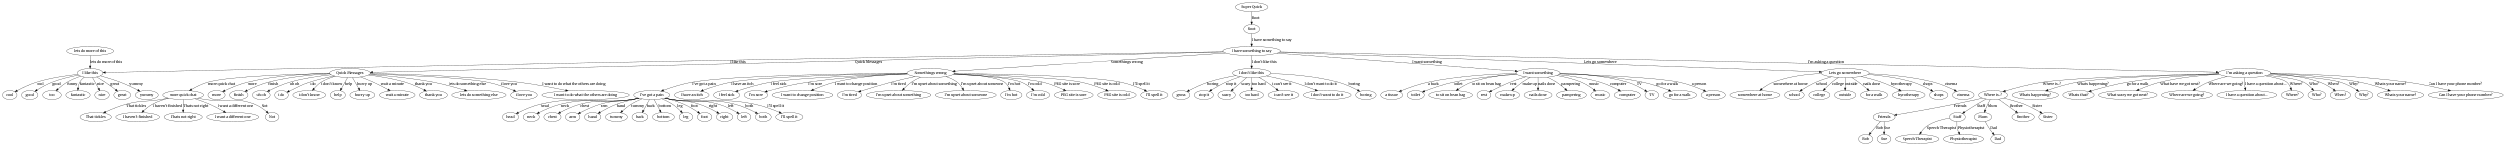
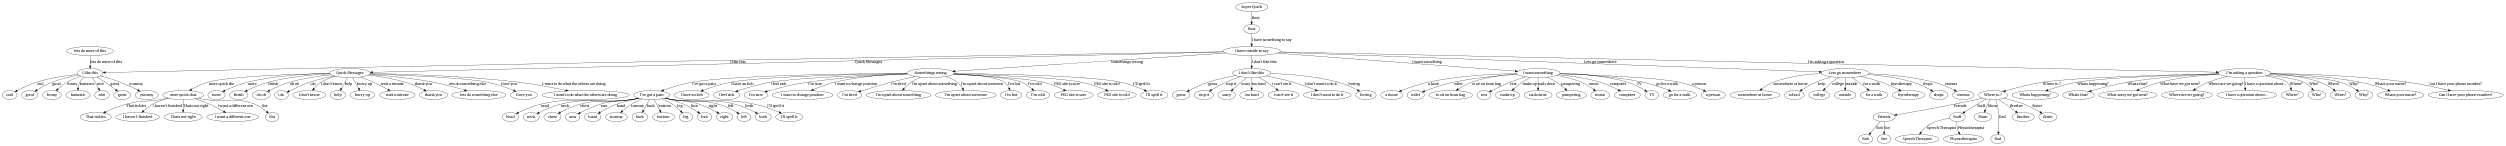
node "I have something to say": label "I have something to say" -> "I have outside to say"
edge "Quick Messages" -> "more quick chat": label "more quick chat" -> "more quick the"
edge "I don’t like this" -> "gross": label "boring" -> "gross"
edge "Lets go somewhere" -> "school": label "school" -> "help"
edge "Lets go somewhere" -> "for a walk": label "nails done" -> "for a walk"
edge "I’m asking a question" -> "Whats that?": label "go for a walk" -> "Whats that?"
node "too": label "too" -> "funny"
edge "Mum" -> "Dad": now "Where is..?" -> "Dad"
